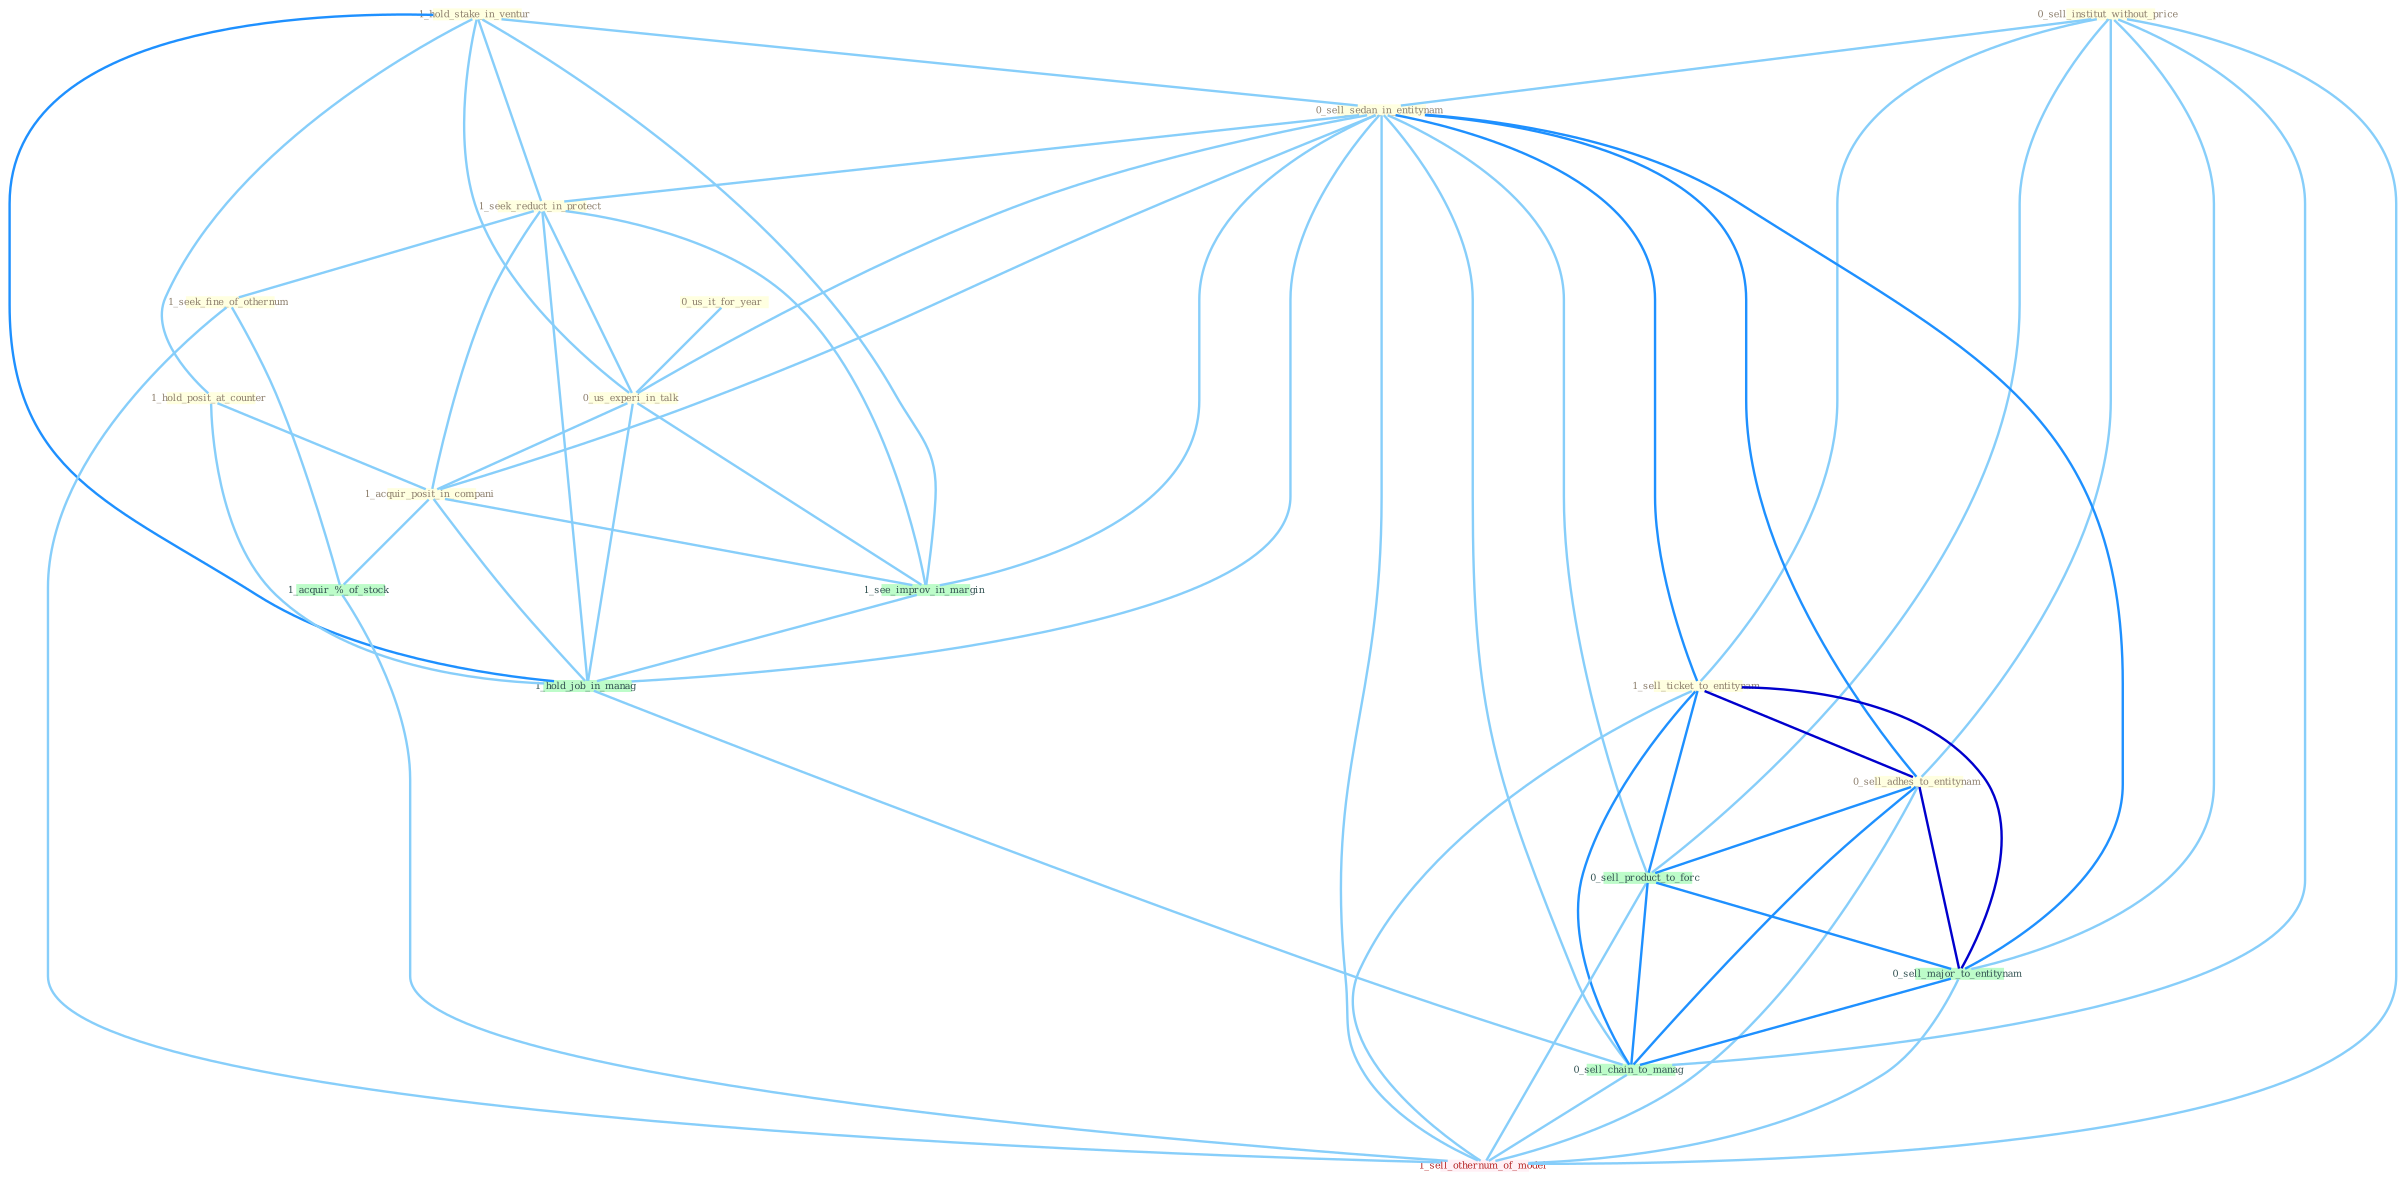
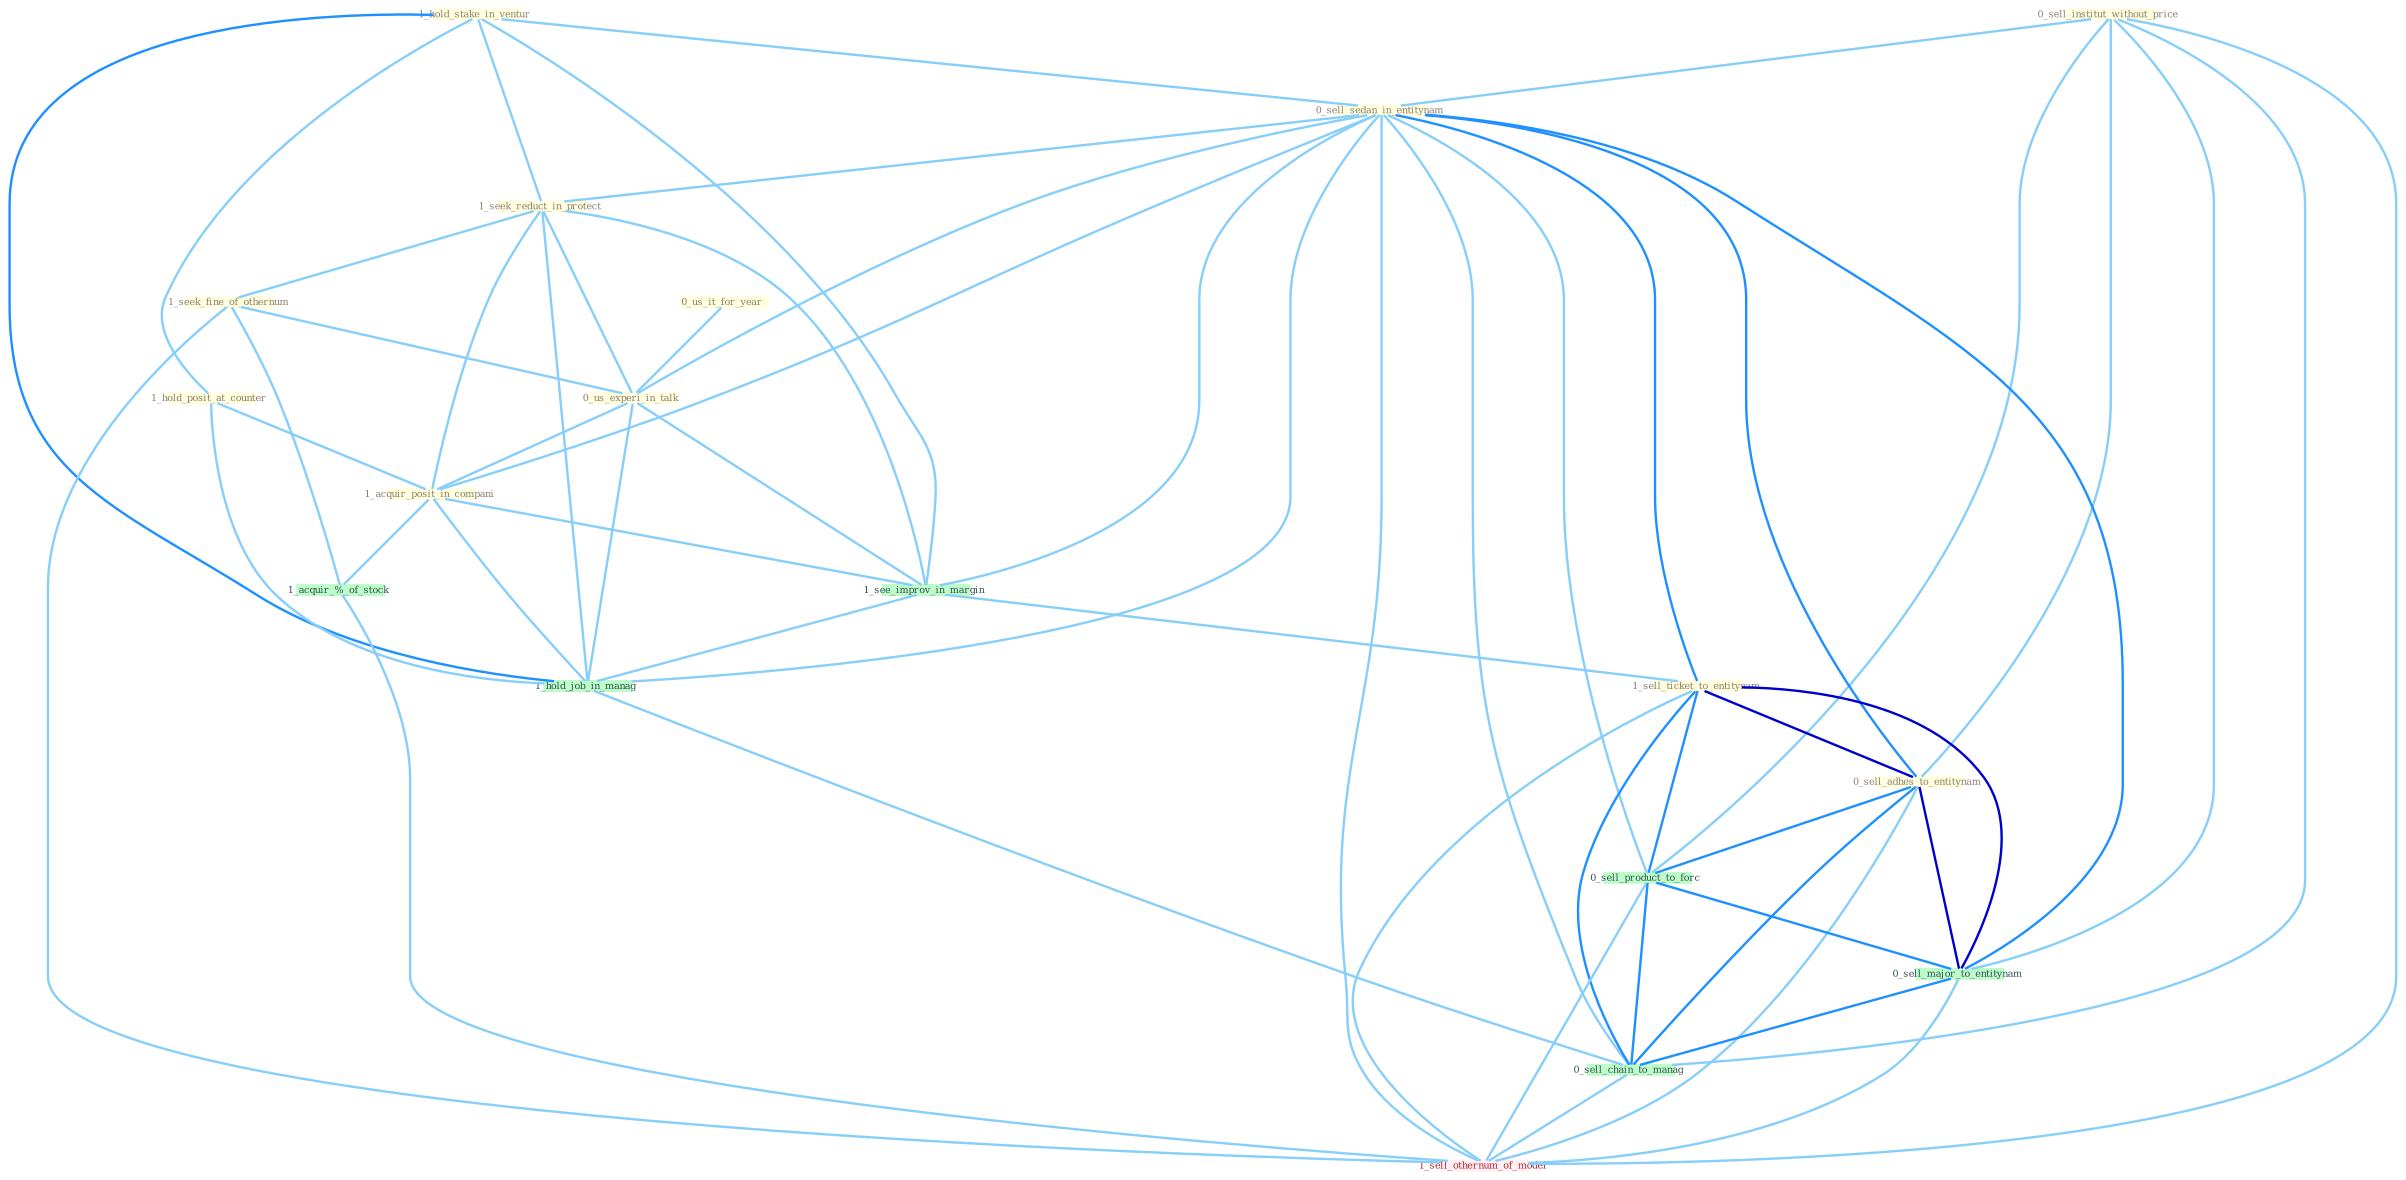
edge "1_hold_stake_in_ventur" -- "0_us_experi_in_talk": now "1_seek_fine_of_othernum" -- "0_us_experi_in_talk"
edge "0_sell_institut_without_price" -- "1_sell_ticket_to_entitynam": now "1_see_improv_in_margin" -- "1_sell_ticket_to_entitynam"
